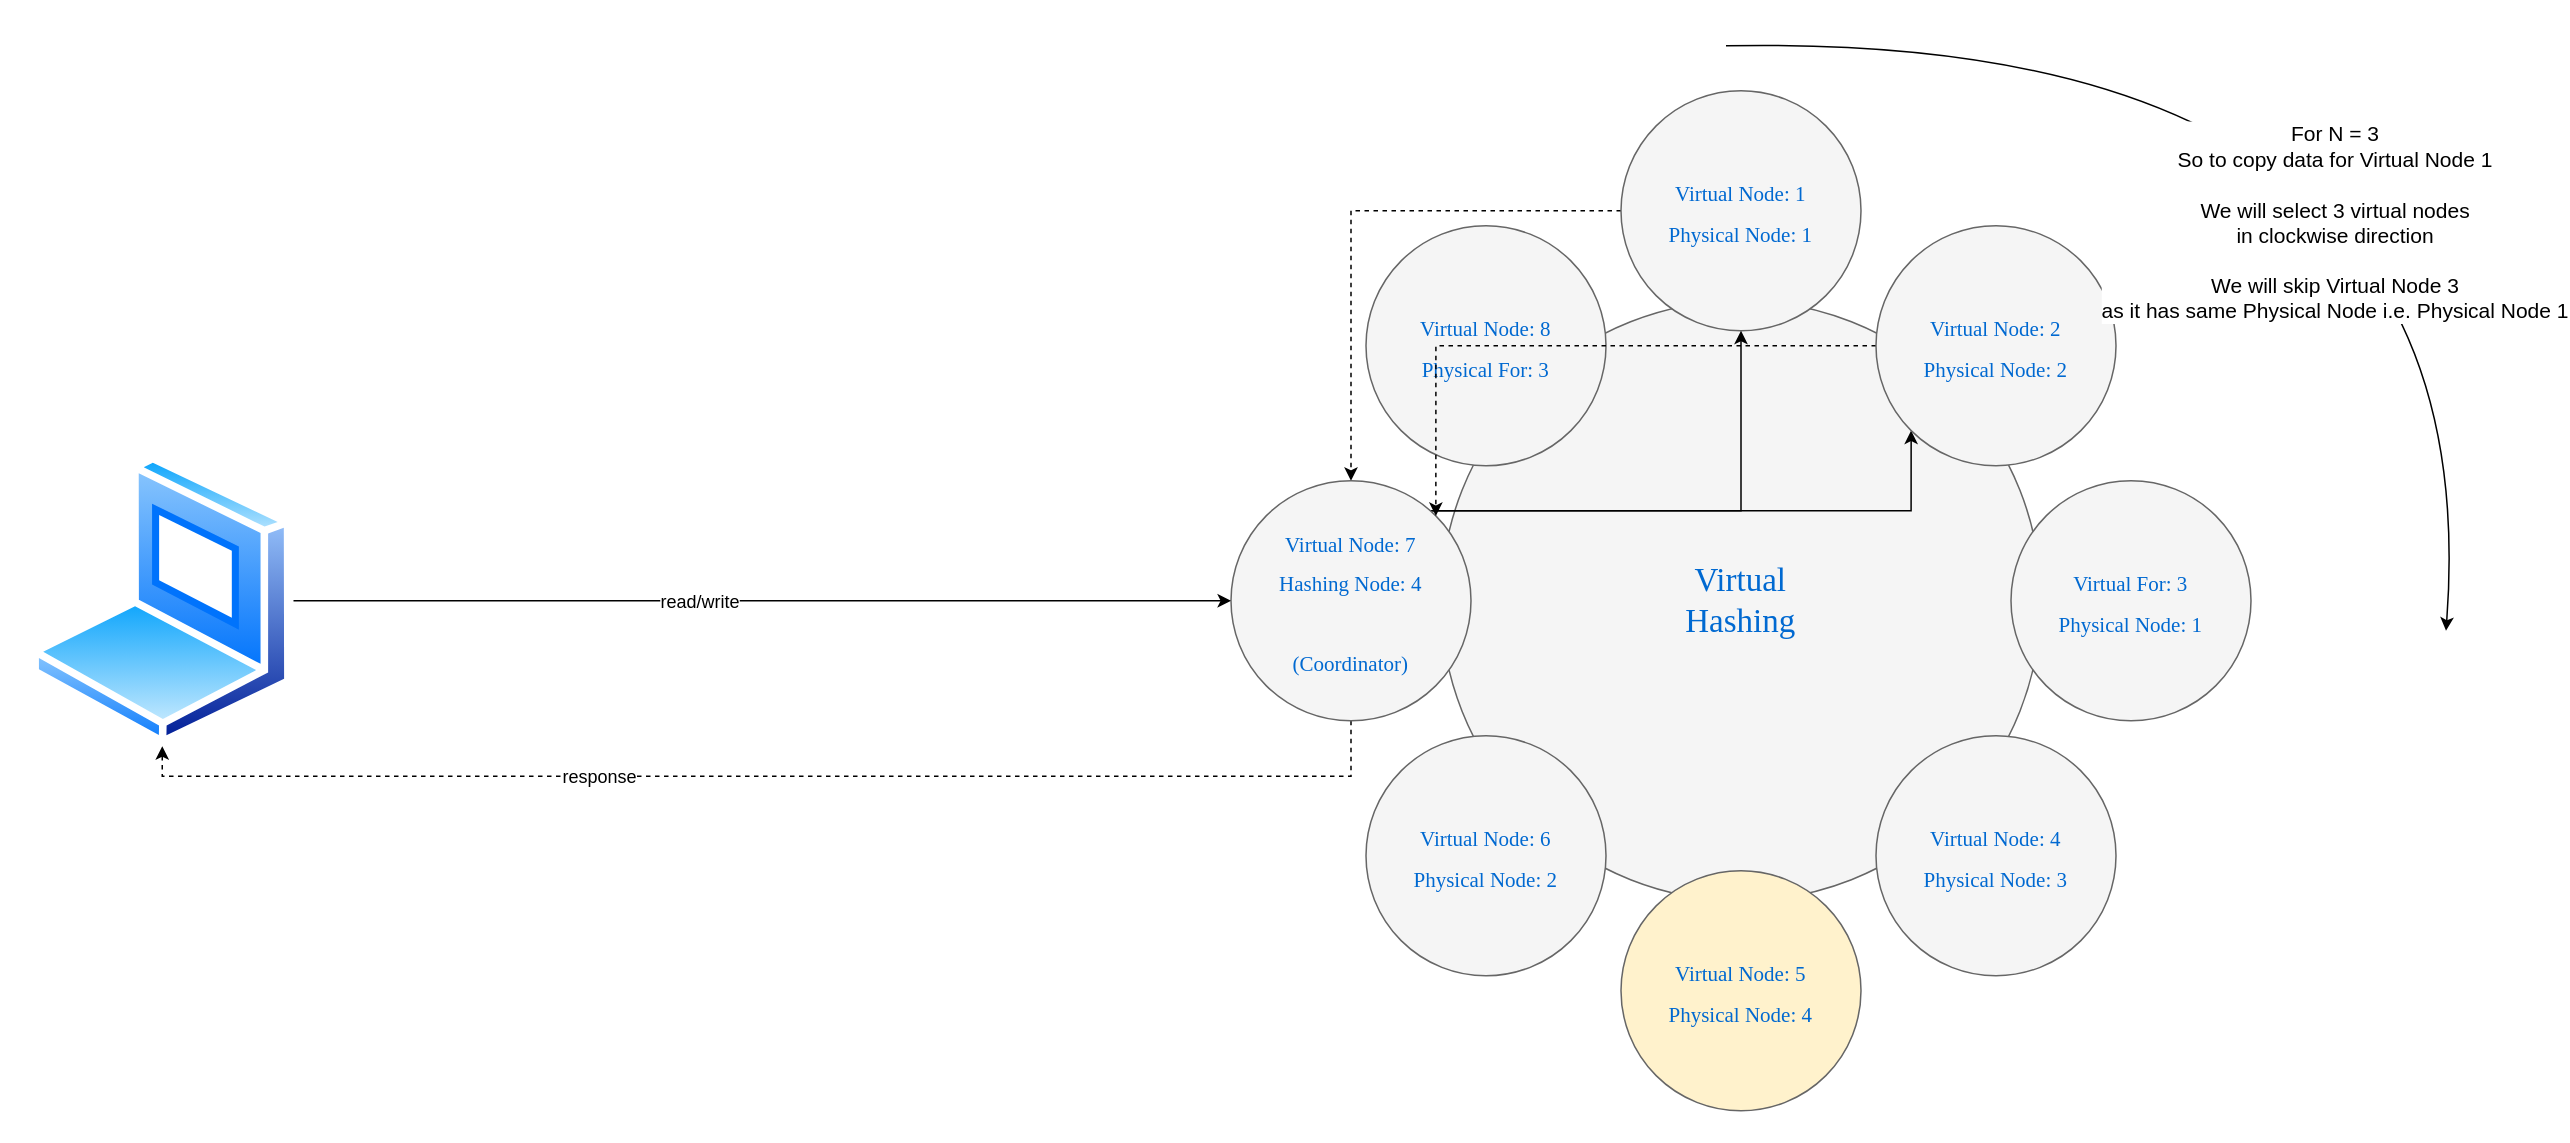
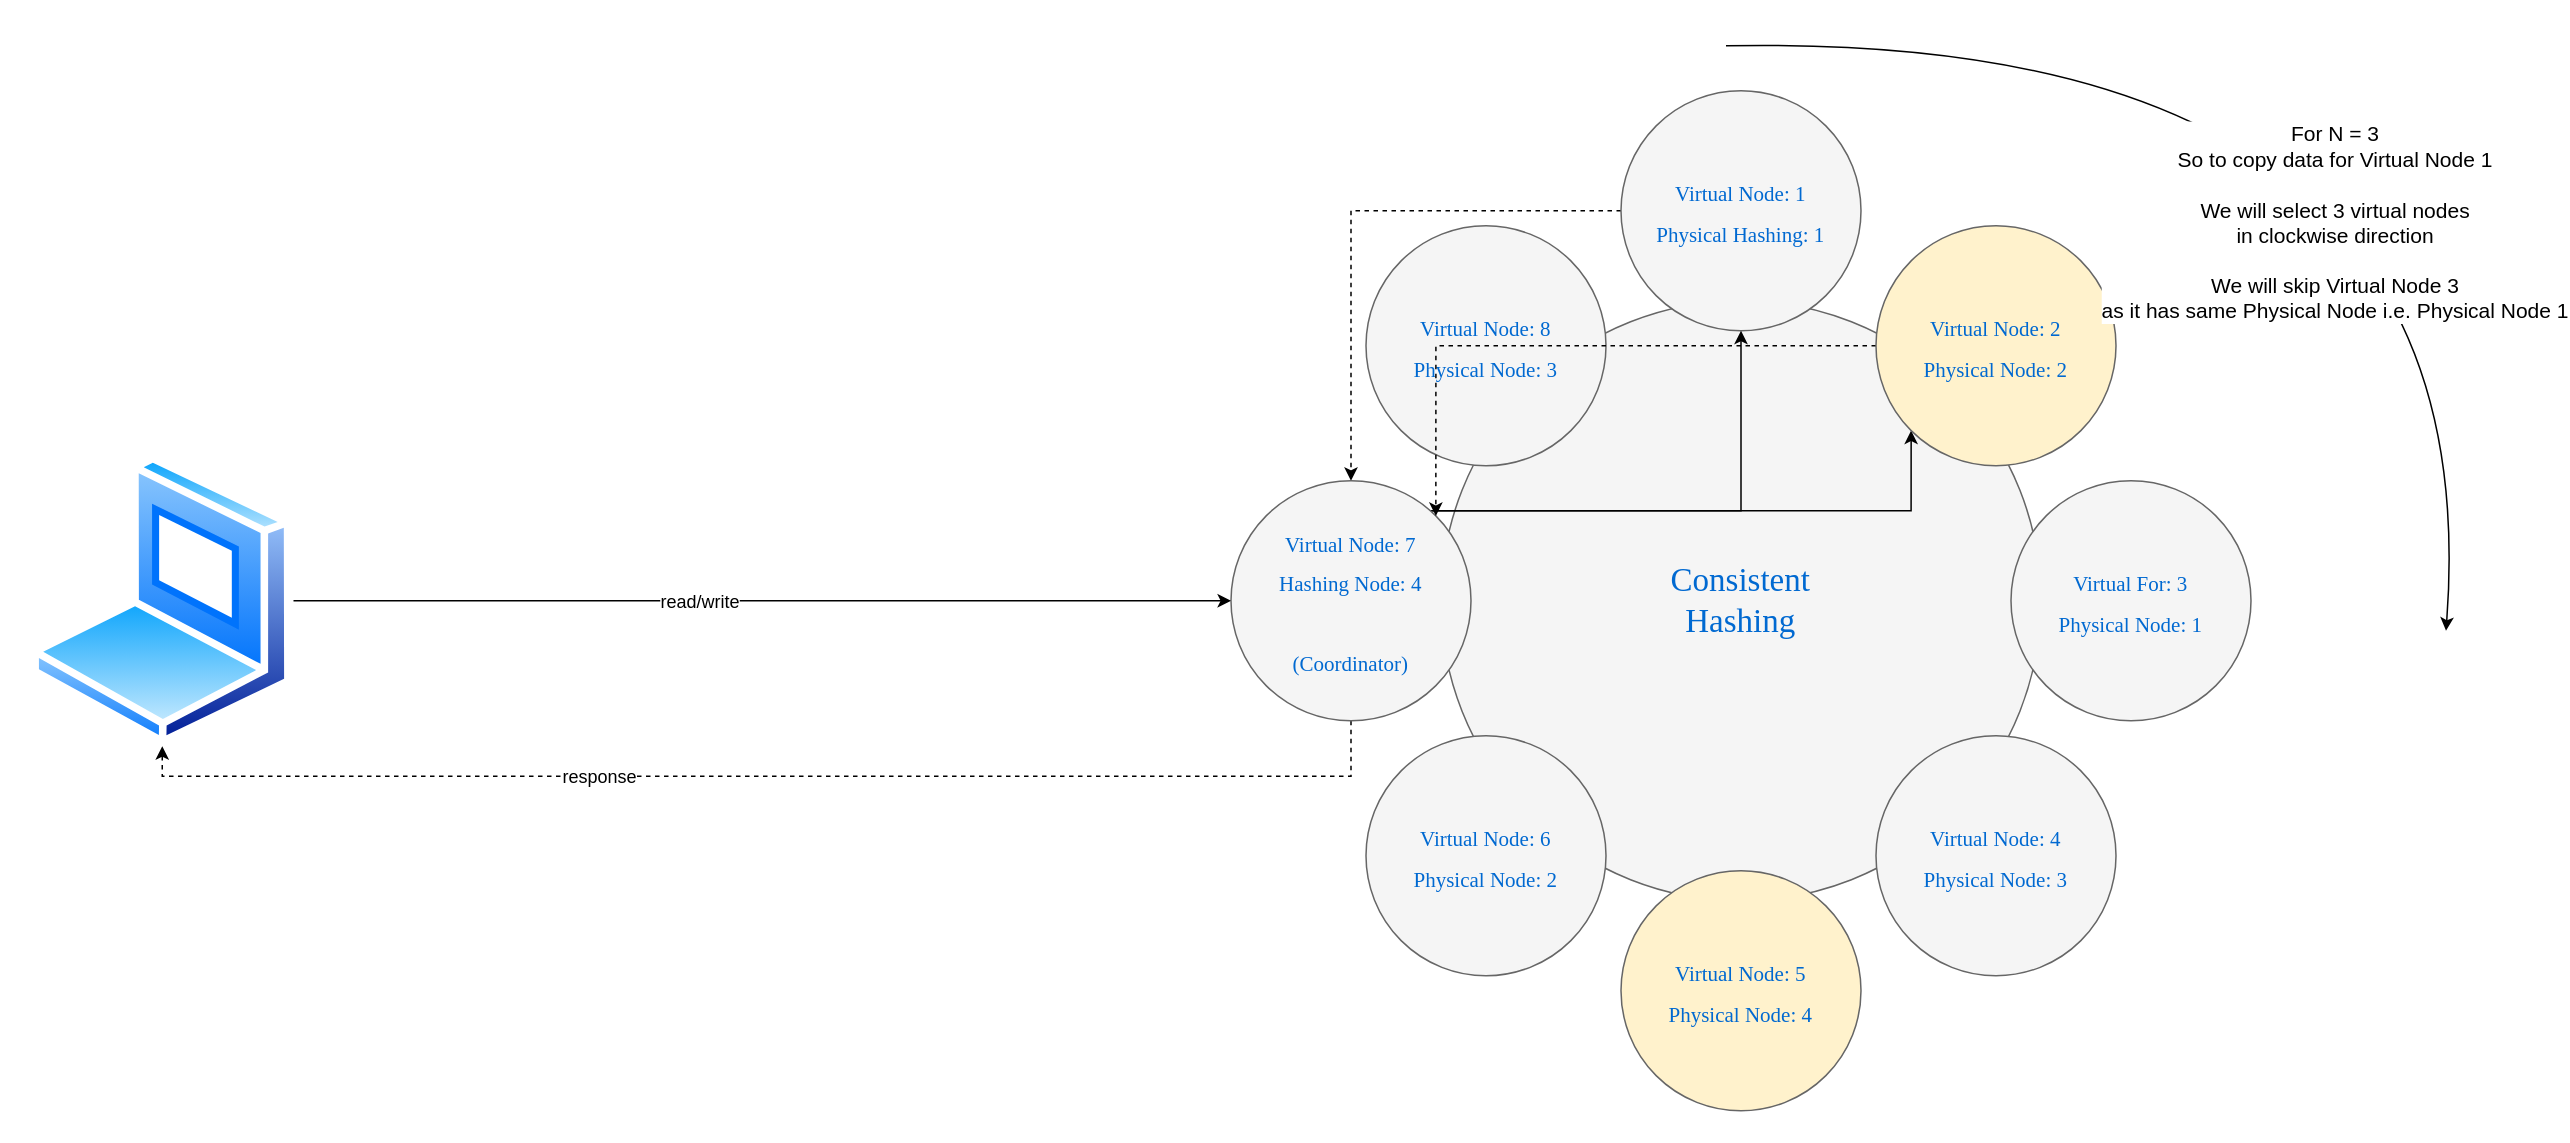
node "Virtual Node: 1 Physical Node: 1": label "Virtual Node: 1 Physical Node: 1" -> "Virtual Node: 1 Physical Hashing: 1"
node "Virtual Node: 8Physical For: 3": label "Virtual Node: 8Physical For: 3" -> "Virtual Node: 8Physical Node: 3"
node "Virtual Node: 2Physical Node: 2": fillcolor #f5f5f5 -> #fff2cc
node "Virtual Hashing": label "Virtual Hashing" -> "Consistent Hashing"
